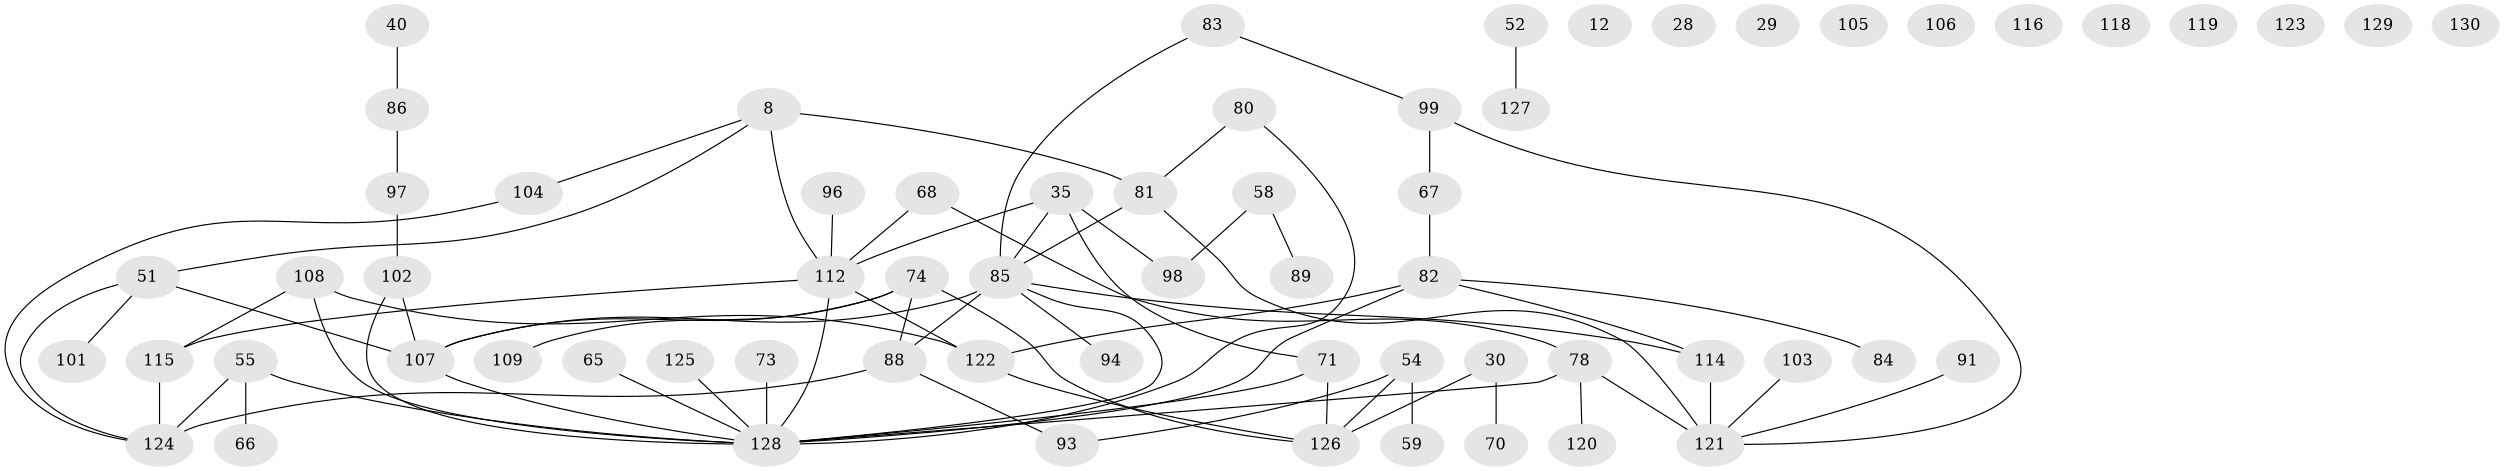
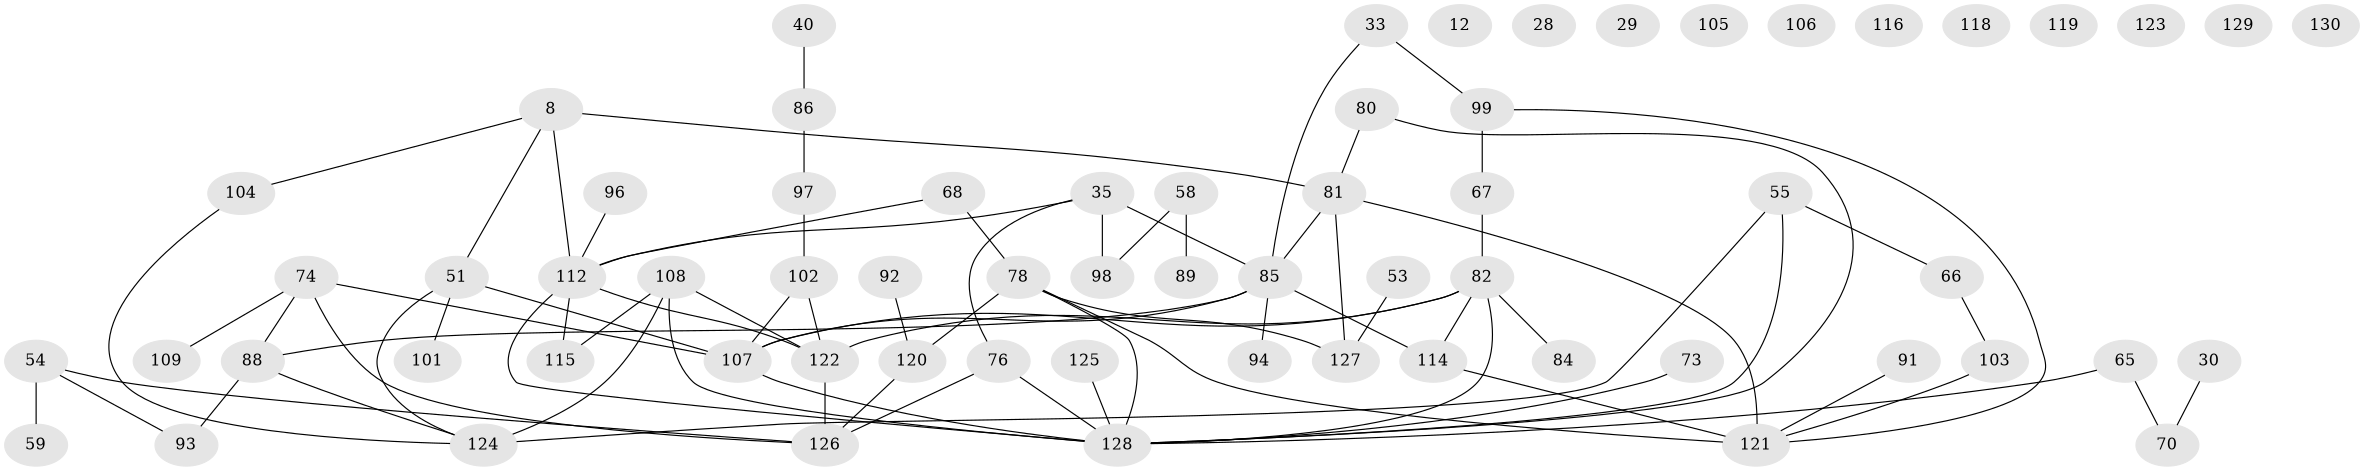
node "83": label "83" -> "33"
node "52": label "52" -> "53"
node "92": added
edge "81" -- "127": added
edge "66" -- "103": added
edge "82" -- "107": added
edge "78" -- "127": added
node "71": label "71" -> "76"
edge "85" -- "128": removed
edge "115" -- "124": now "108" -- "124"
edge "65" -- "70": added
edge "30" -- "126": now "120" -- "126"
edge "102" -- "128": now "102" -- "122"
